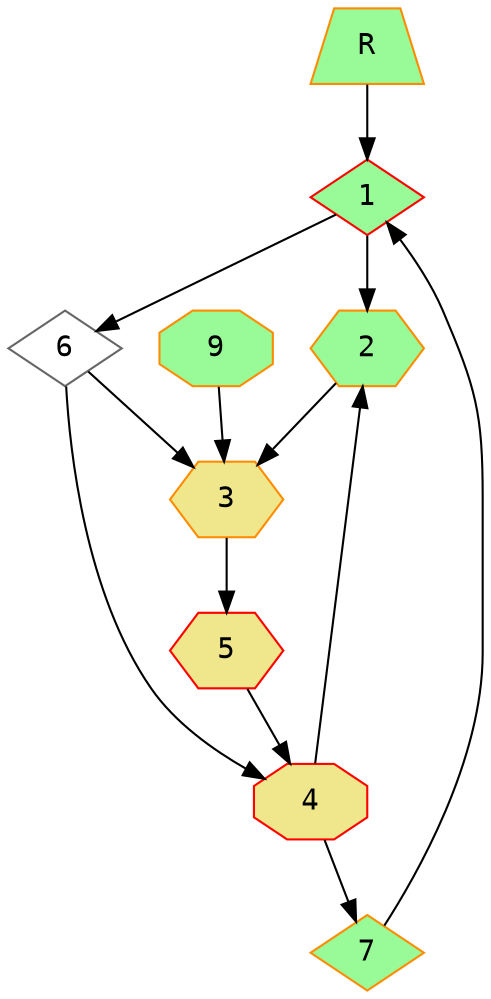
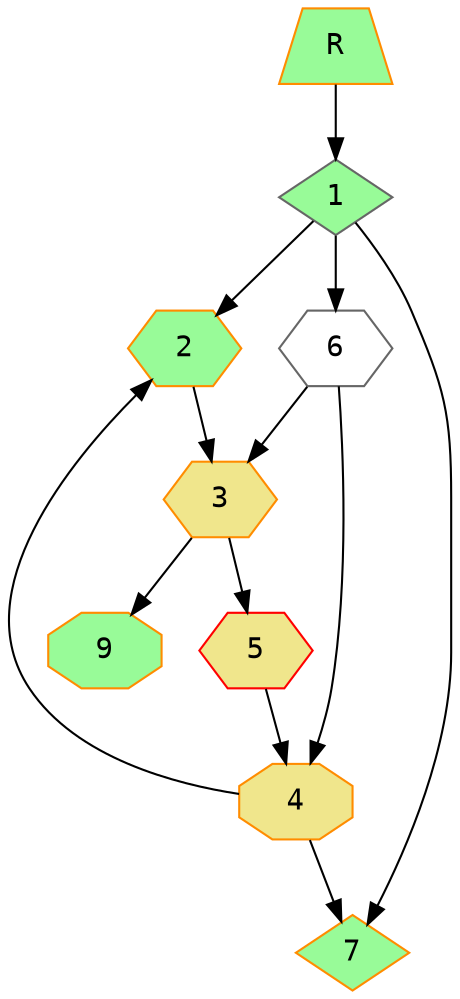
node "1": color red -> gray40
node "6": shape diamond -> hexagon
edge "9" -> "3": reversed
edge "7" -> "1": reversed
node "4": color red -> darkorange
